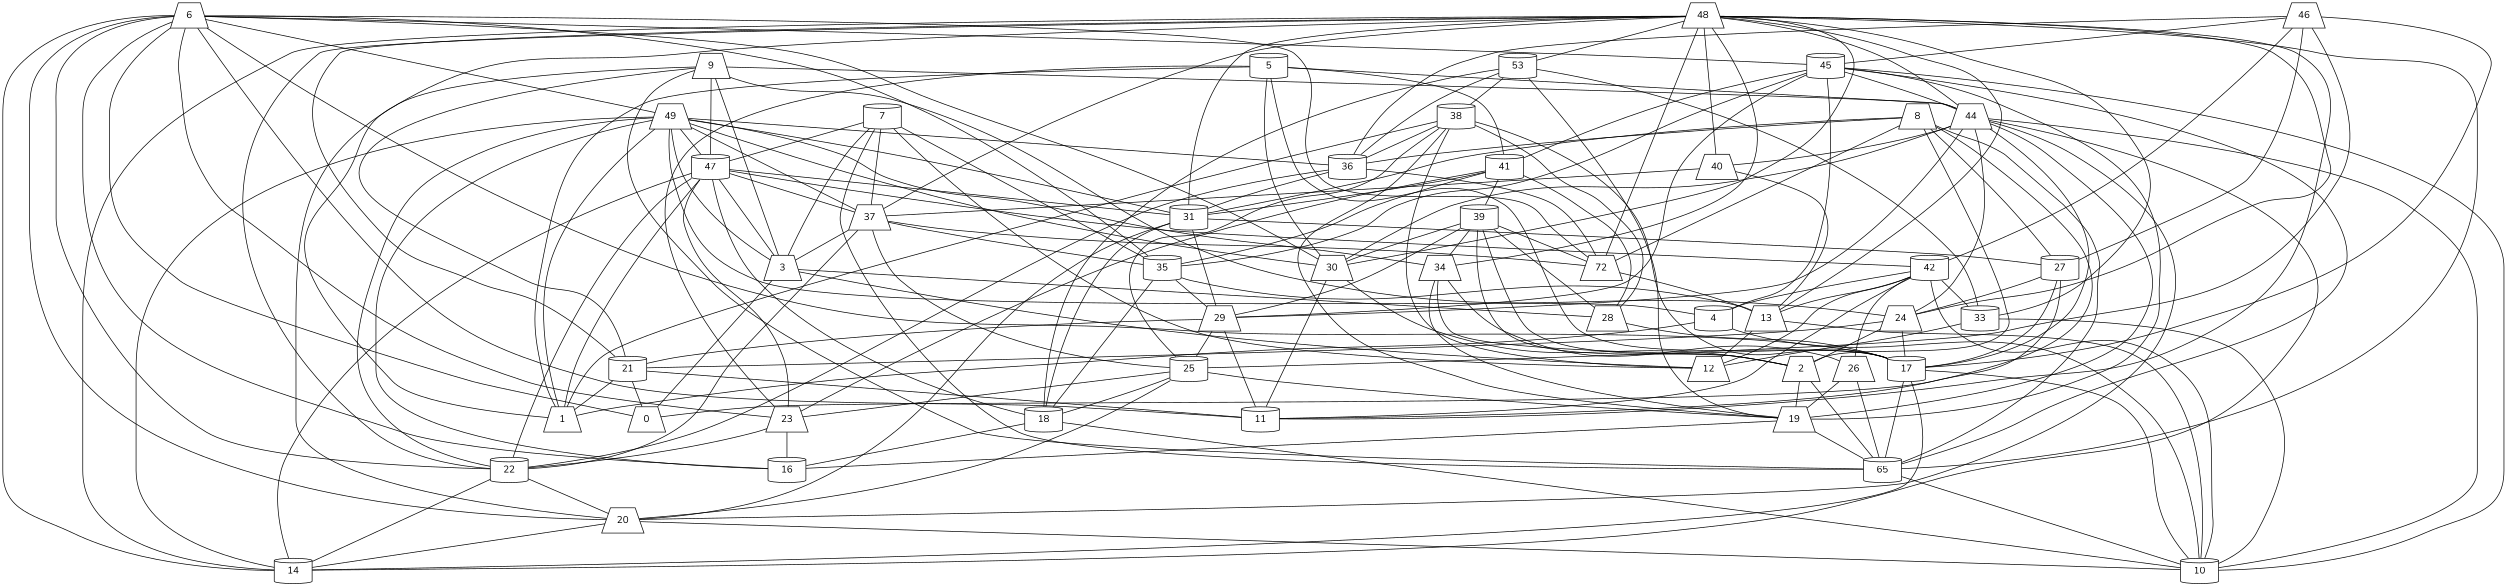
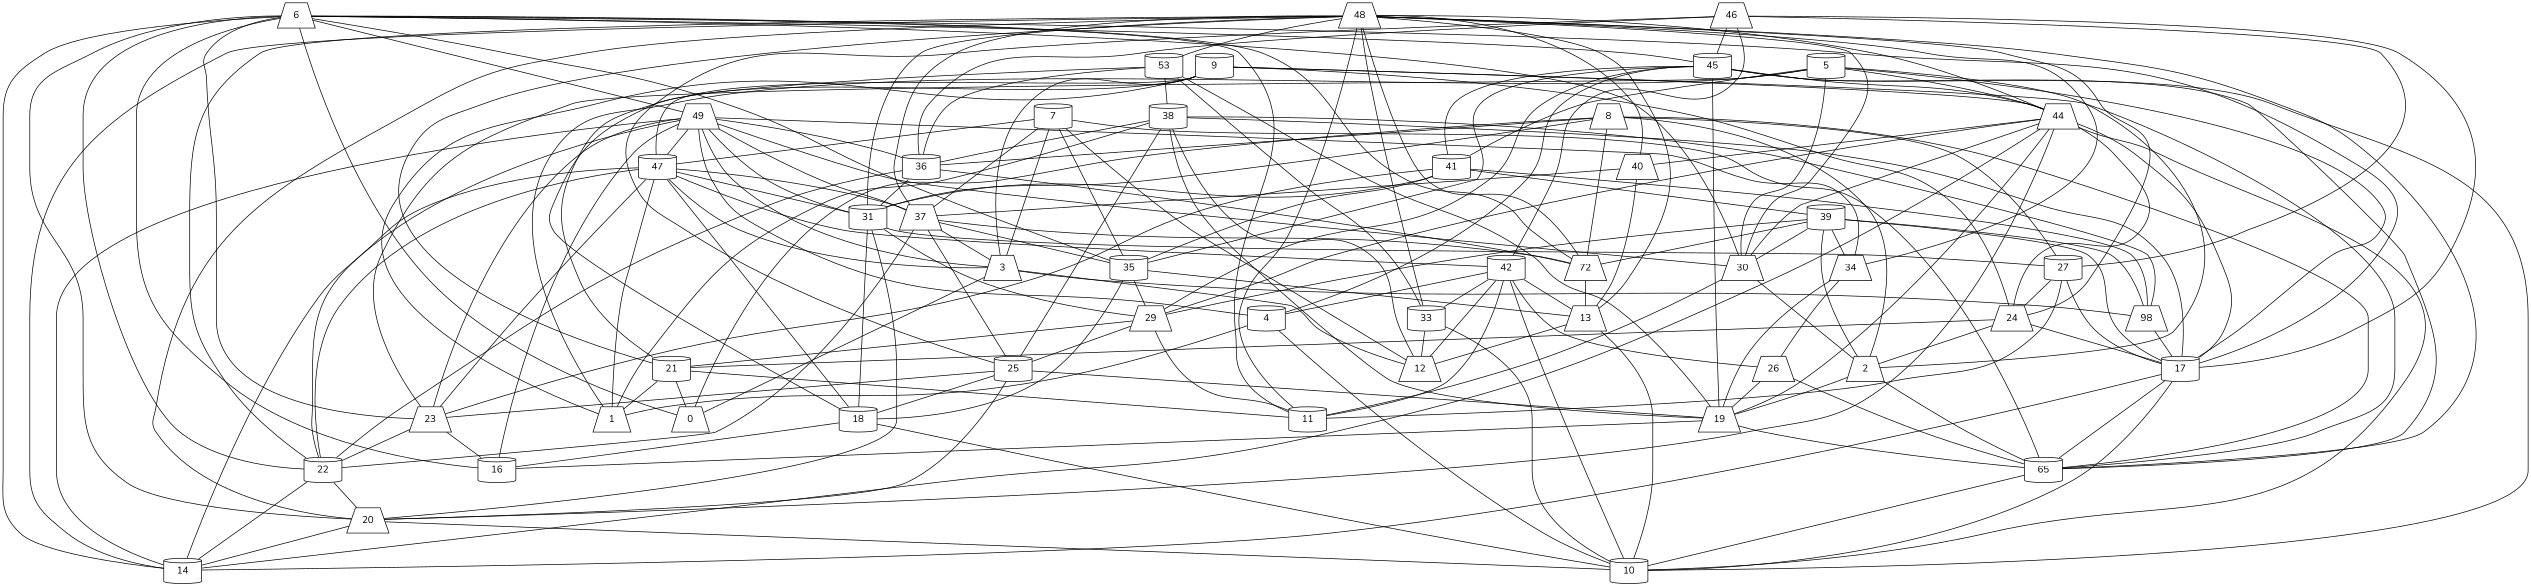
node "9": shape trapezium -> cylinder
edge "49" -- "1": now "49" -- "23"
node "28": label "28" -> "98"
edge "34" -- "2": now "5" -- "2"
